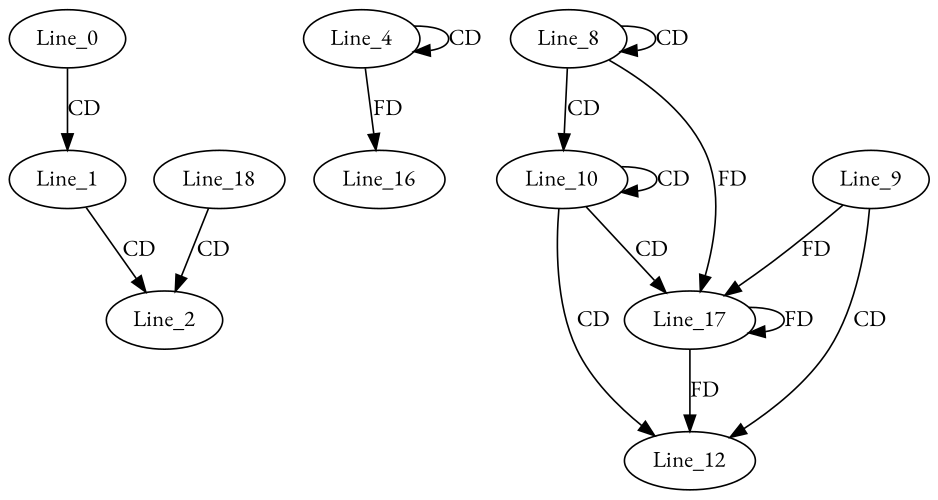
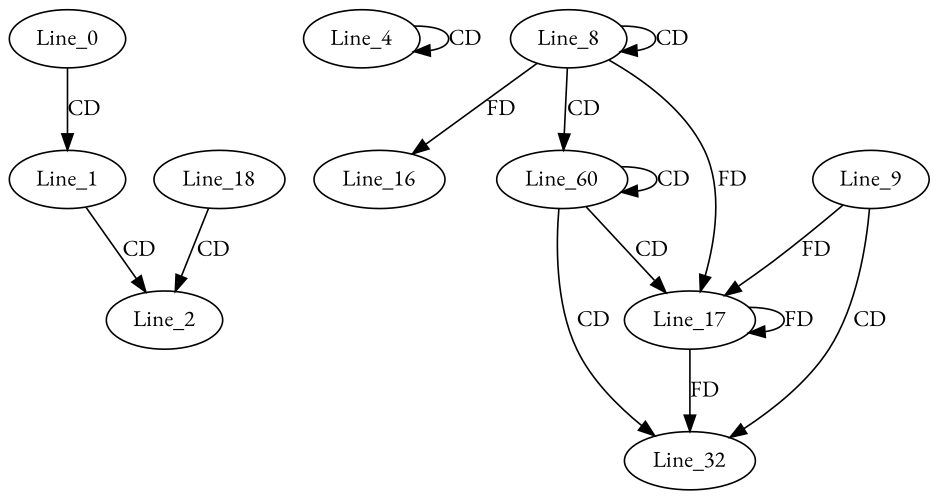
edge "Line_4" -> "Line_16": now "Line_8" -> "Line_16"
node "Line_10": label "Line_10" -> "Line_60"
node "Line_12": label "Line_12" -> "Line_32"
